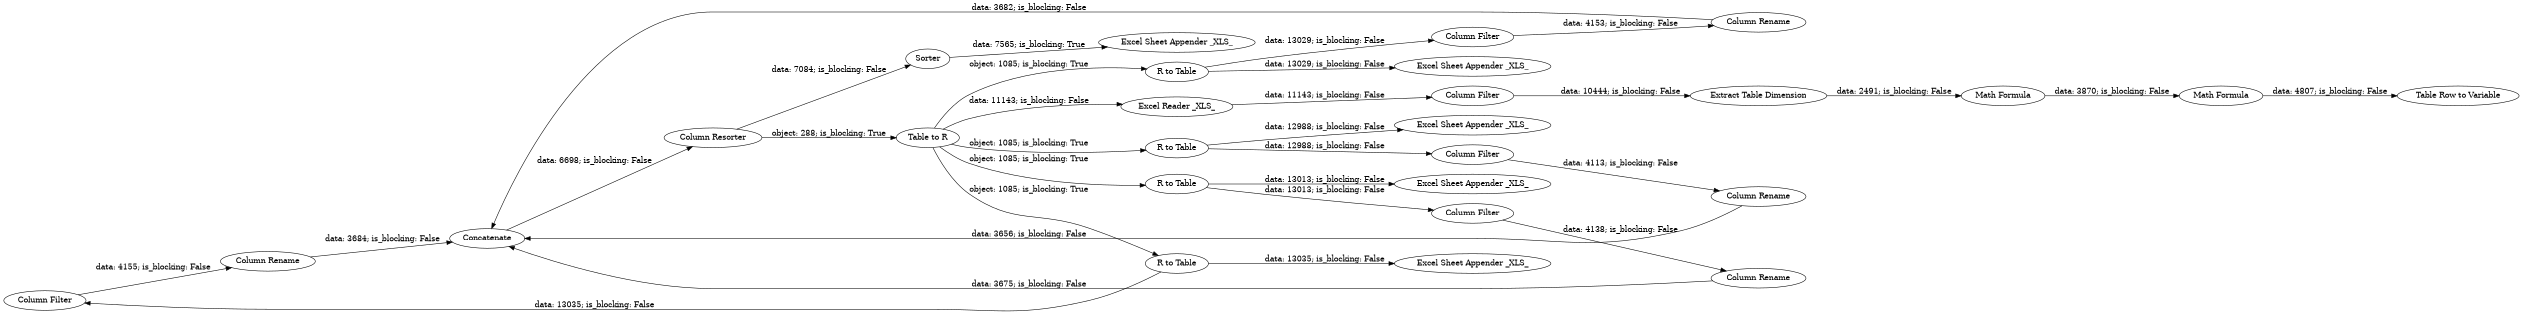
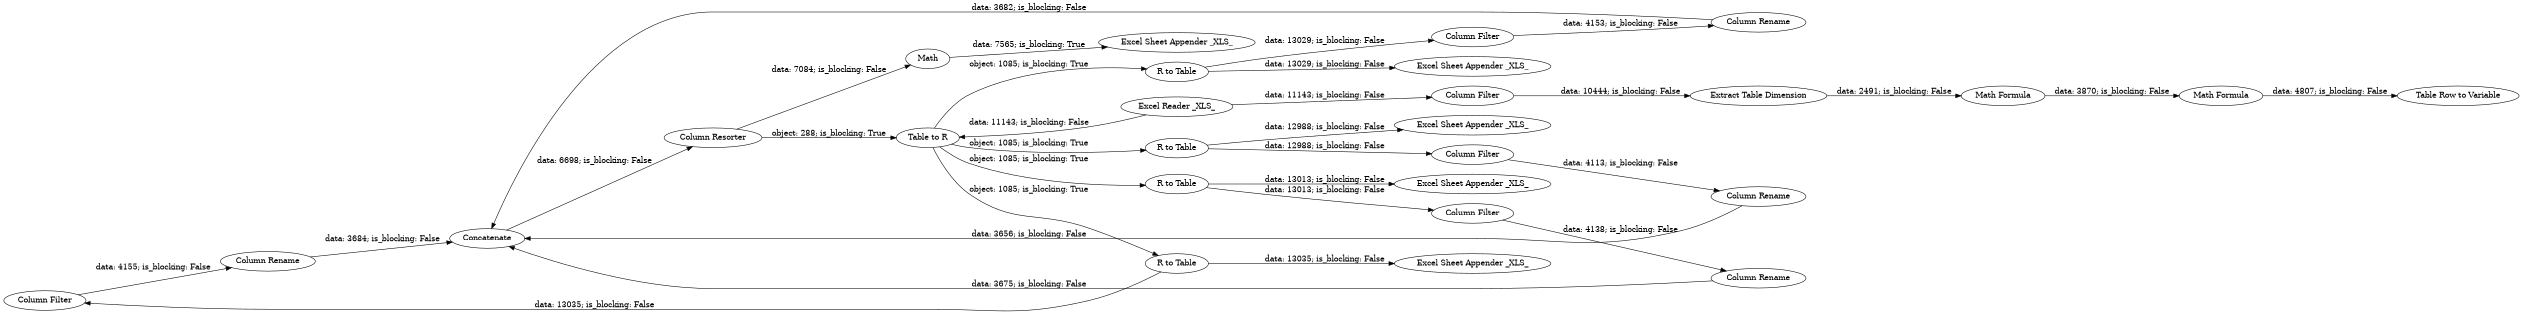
node "Sorter": label "Sorter" -> "Math"
edge "Table to R" -> "Excel Reader _XLS_": reversed
